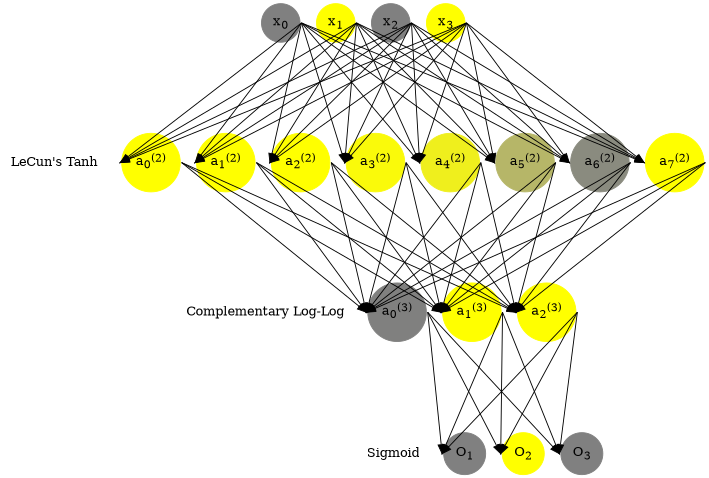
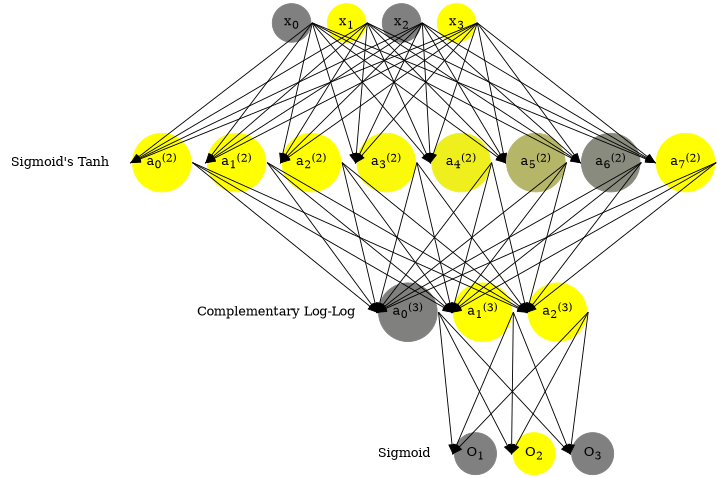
node "LeCun's Tanh": label "LeCun's Tanh" -> "Sigmoid's Tanh"
